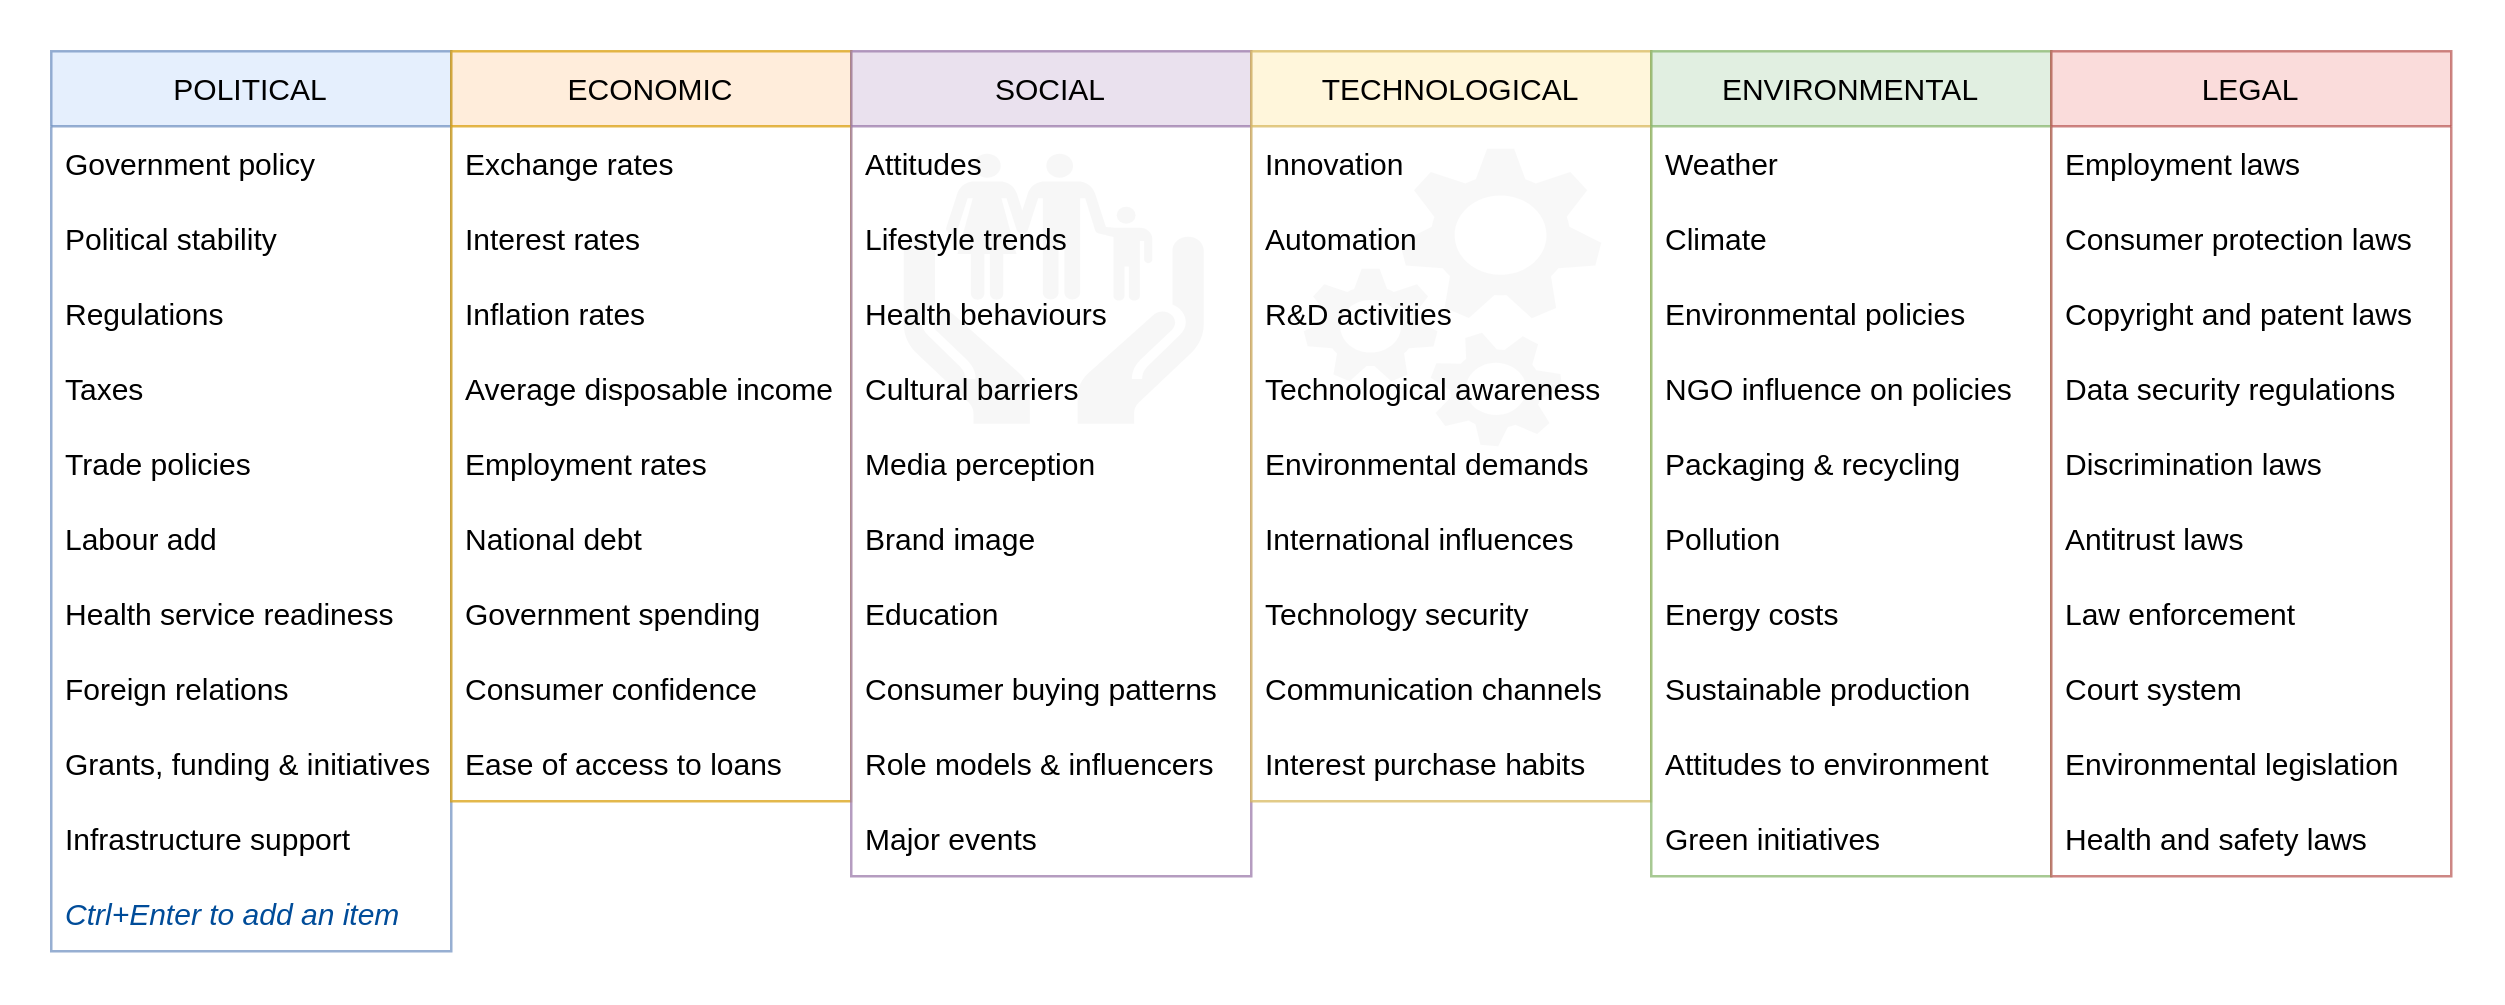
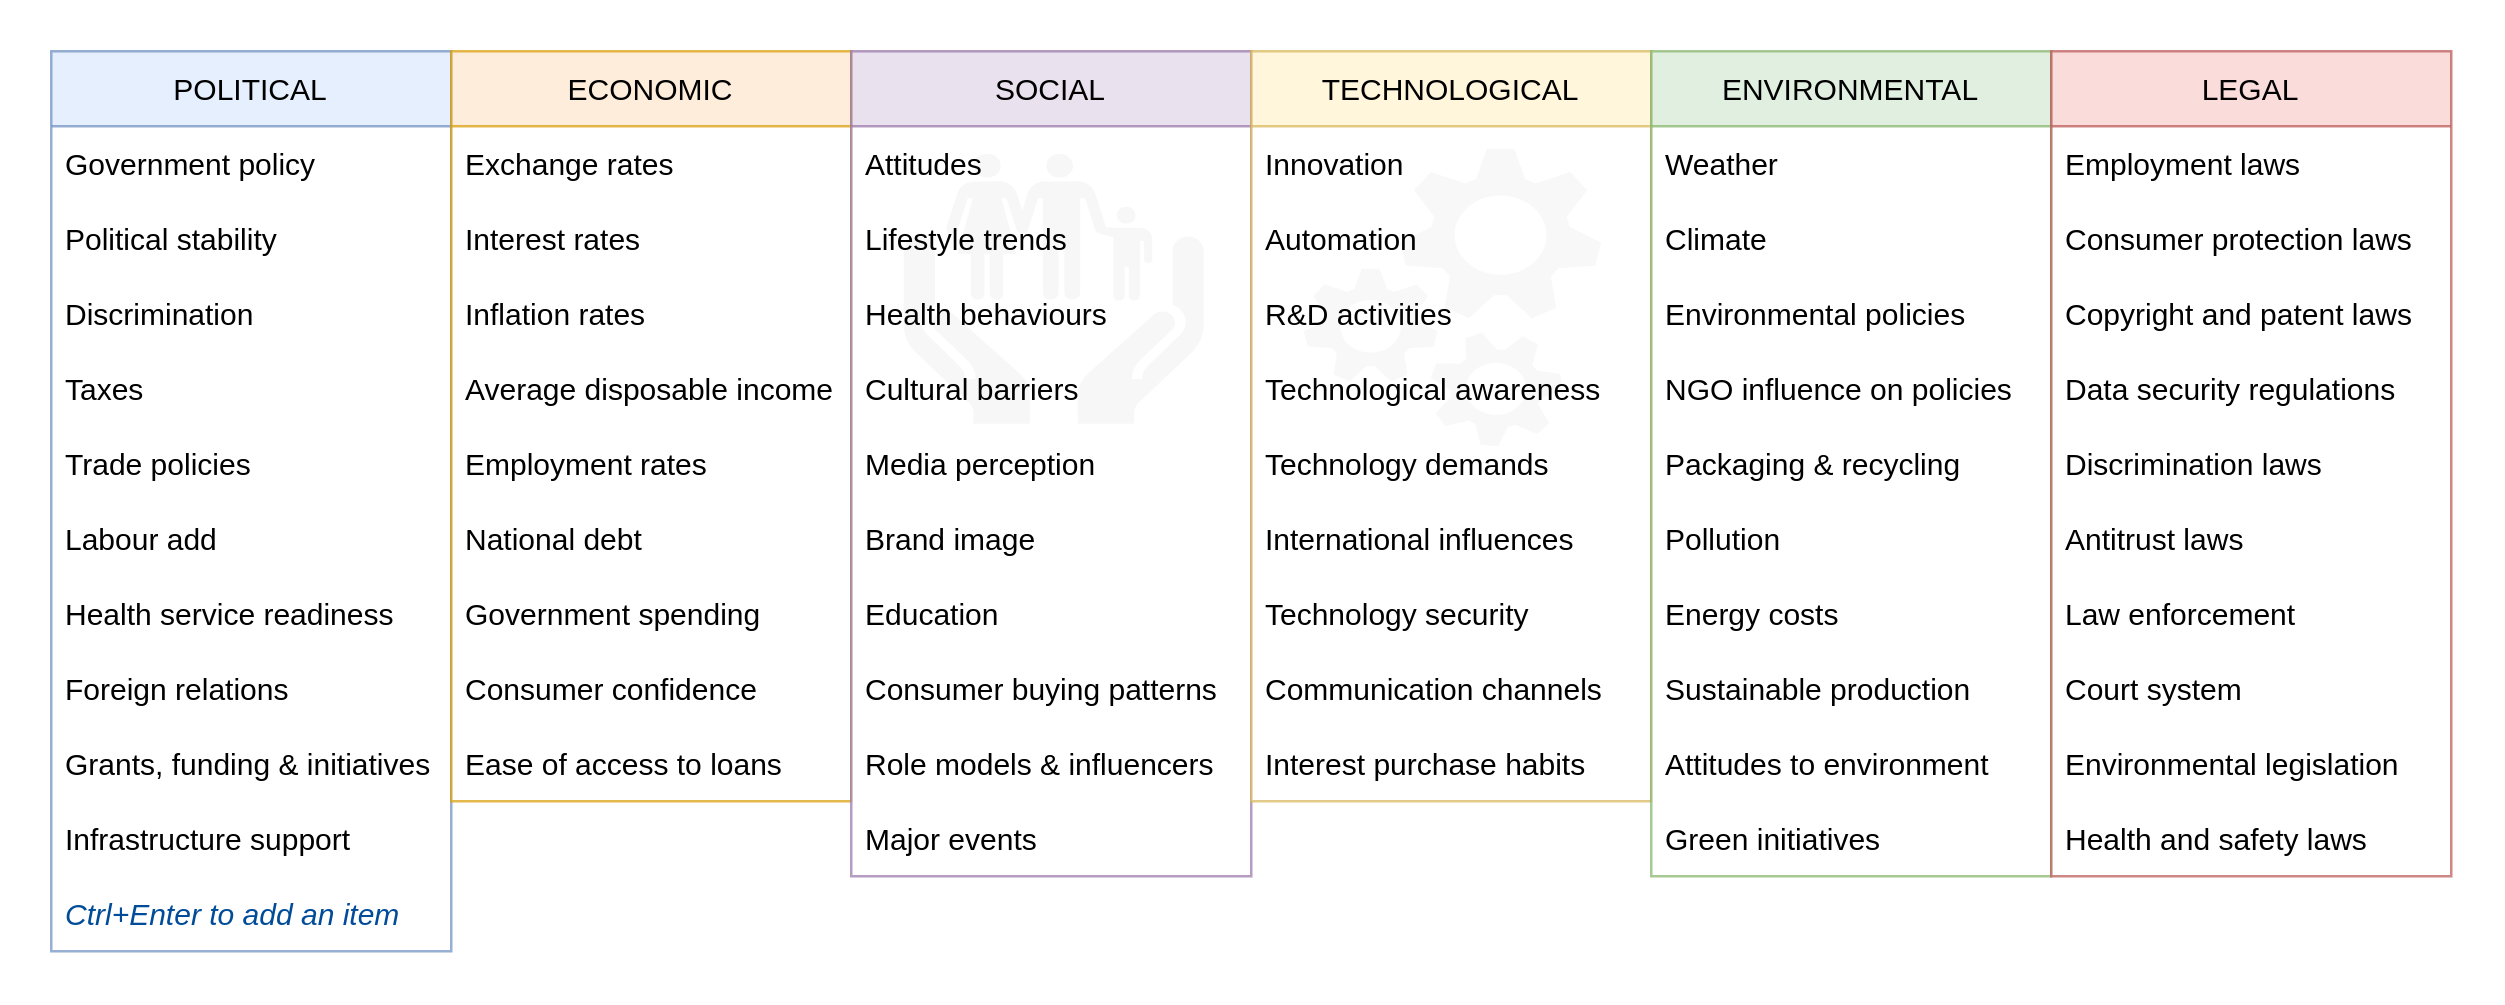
node "Regulations": label "Regulations" -> "Discrimination"
node "Environmental demands": label "Environmental demands" -> "Technology demands"
